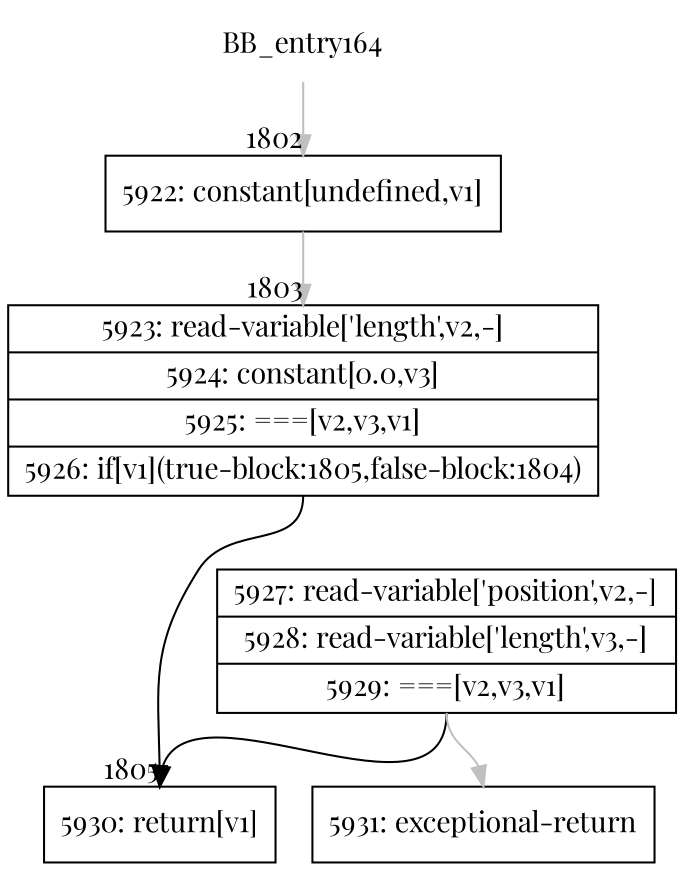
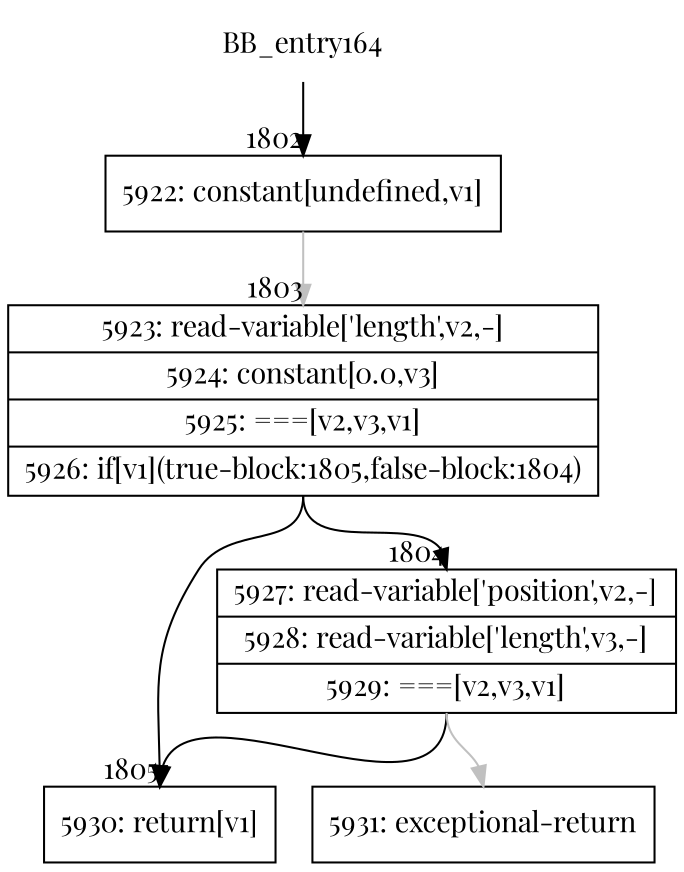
edge "BB_entry164" -> "5922: constant[undefined,v1]": color gray -> black
edge "5923: read-variable['length',v2,-]" -> "5927: read-variable['position',v2,-]": added
